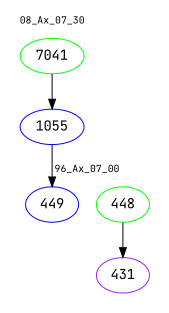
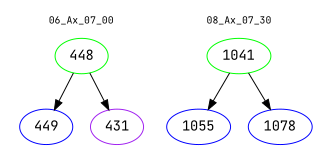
node "7041": label "7041" -> "1041"
node "1078": added
edge "1055" -> "449": now "448" -> "449"
cluster "96_Ax_07_00": label "96_Ax_07_00" -> "06_Ax_07_00"
